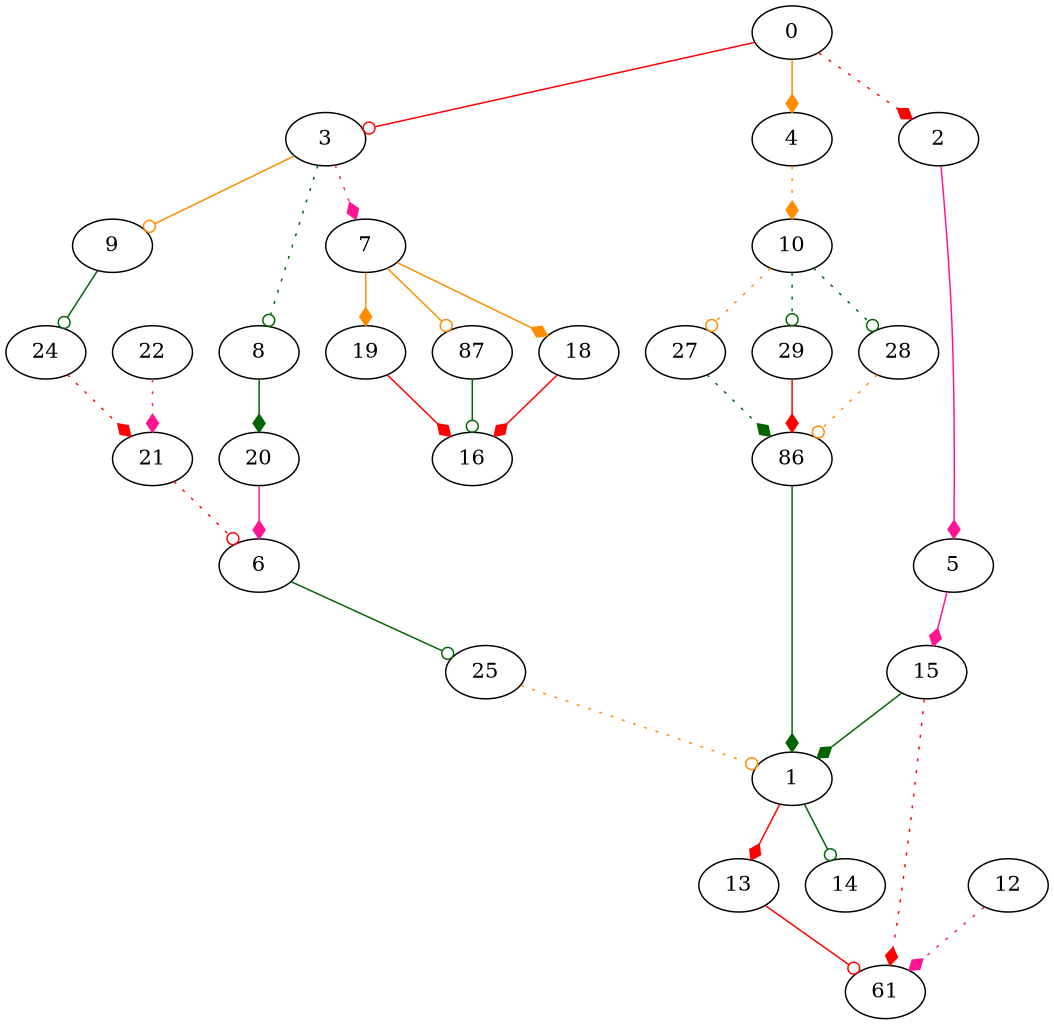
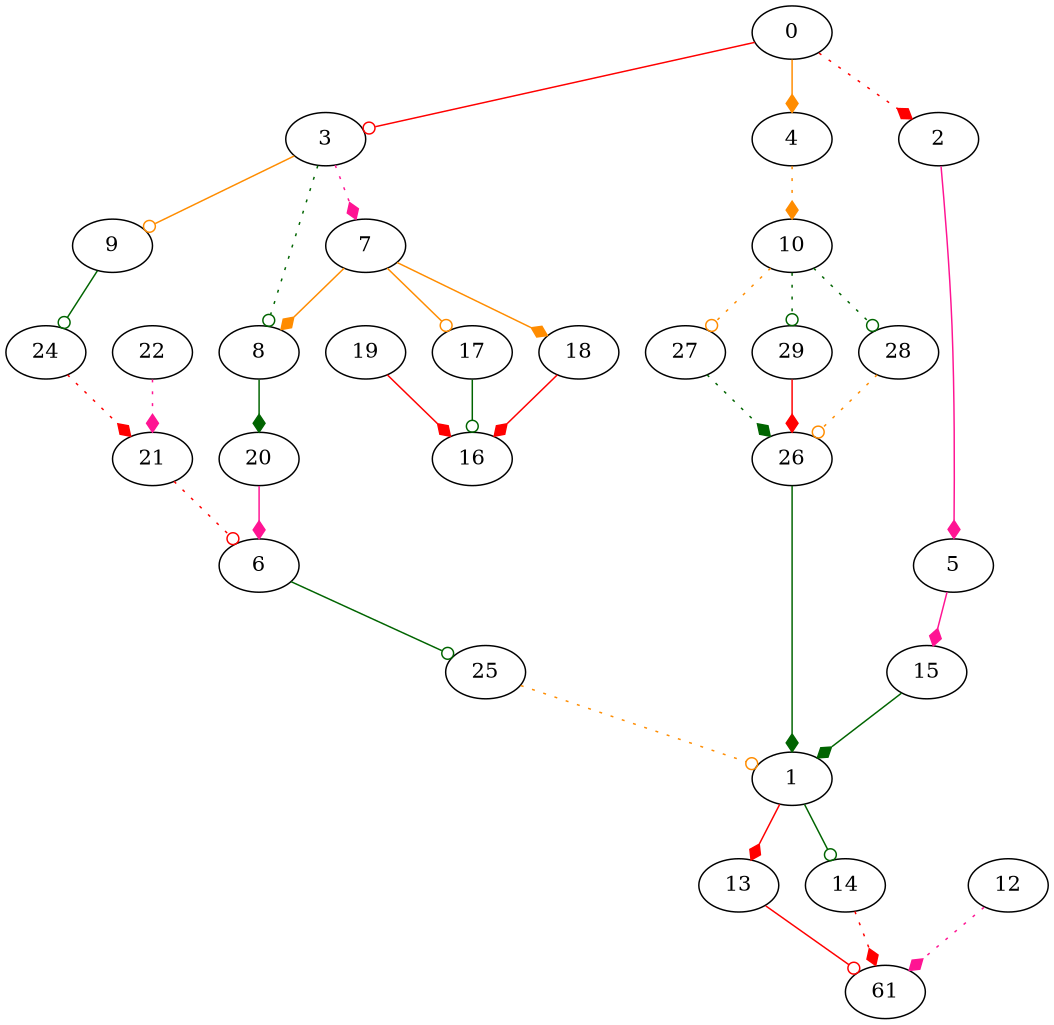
edge "7" -> "19": now "7" -> "8"
node "87": label "87" -> "17"
node "86": label "86" -> "26"
edge "15" -> "61": now "14" -> "61"
